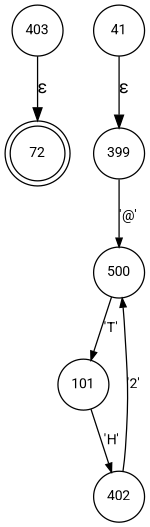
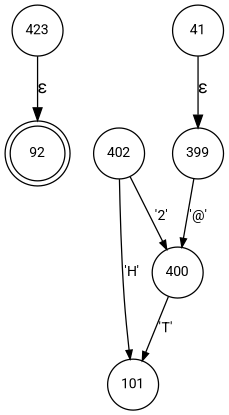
node "403": label "403" -> "423"
node "72": label "72" -> "92"
node "500": label "500" -> "400"
edge "101" -> "402": reversed
